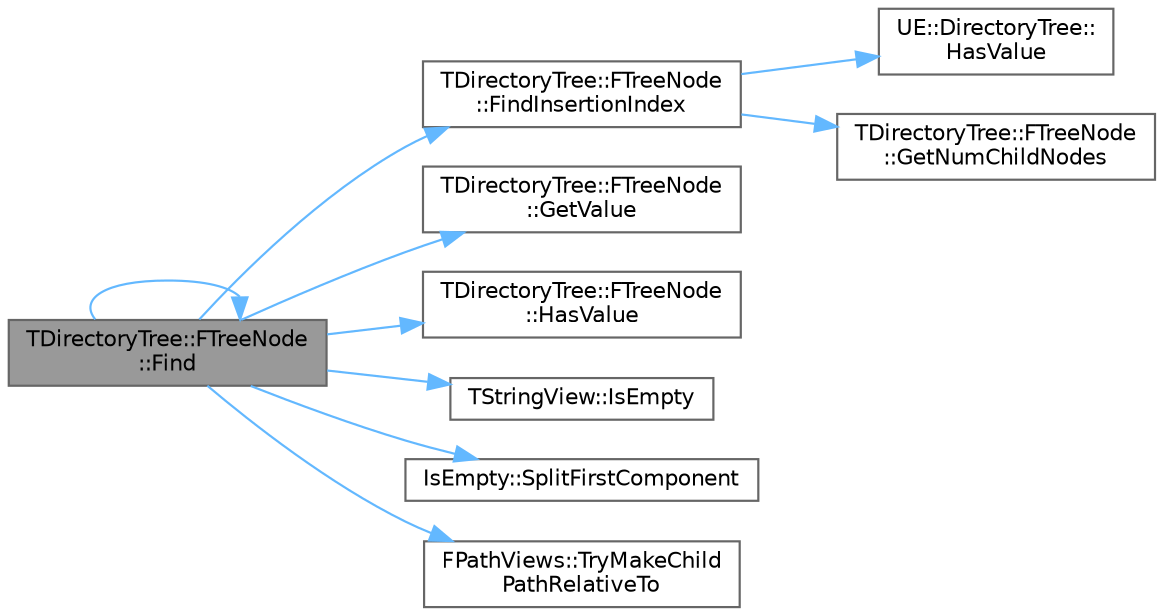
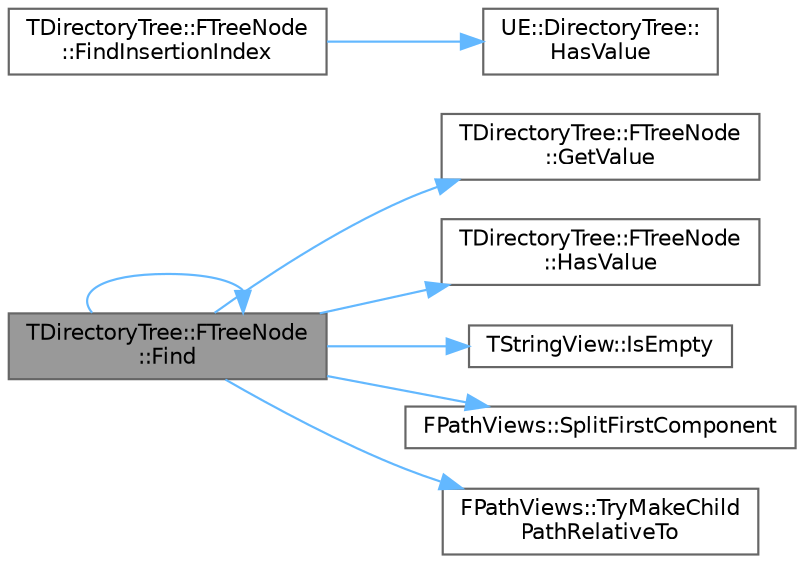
node "TDirectoryTree::FTreeNode ::GetNumChildNodes": removed
edge "TDirectoryTree::FTreeNode ::Find" -> "TDirectoryTree::FTreeNode ::FindInsertionIndex": removed
node "IsEmpty::SplitFirstComponent": label "IsEmpty::SplitFirstComponent" -> "FPathViews::SplitFirstComponent"
